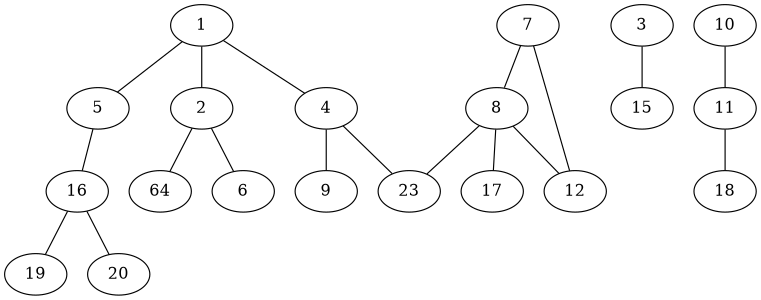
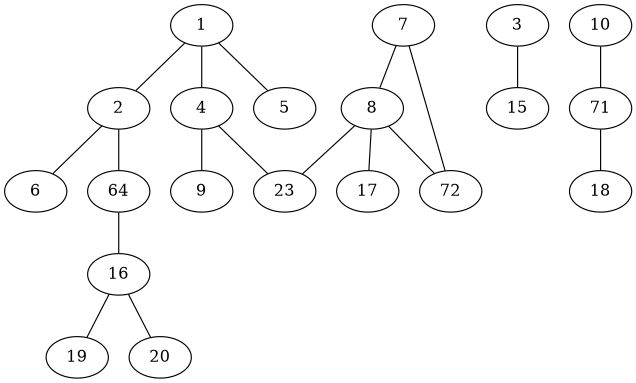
node "11": label "11" -> "71"
edge "5" -- "16": now "64" -- "16"
node "12": label "12" -> "72"
